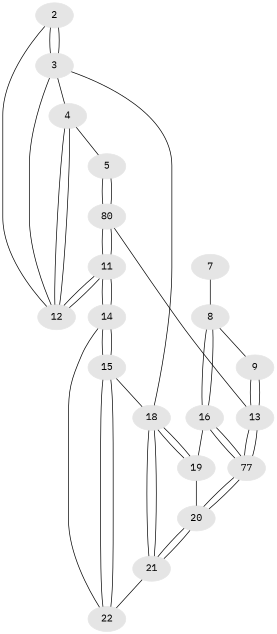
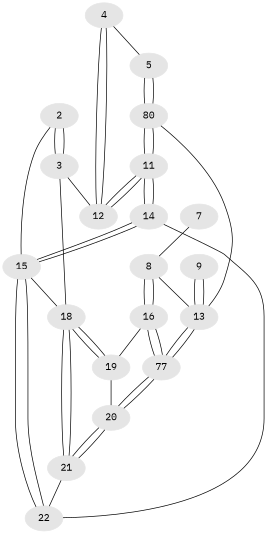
edge "3" -- "4": removed
edge "2" -- "12": now "2" -- "15"
edge "8" -- "9": now "8" -- "13"
